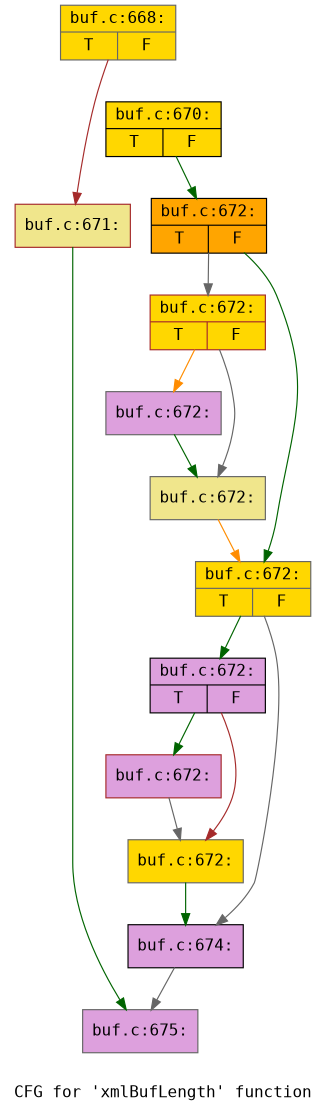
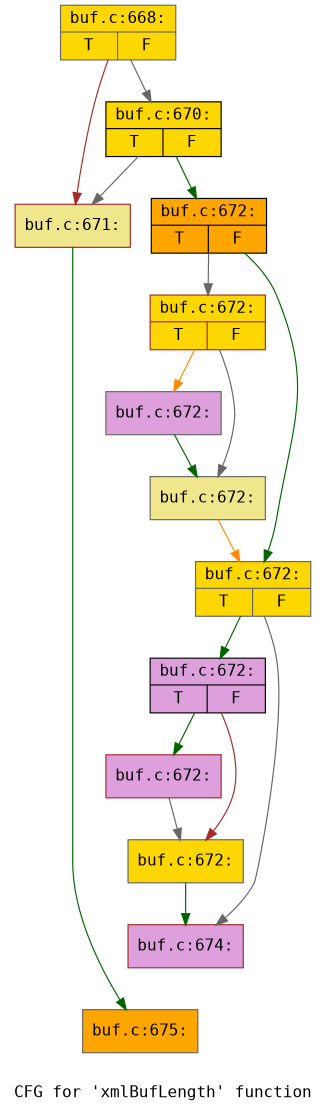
edge "buf.c:668:" -> "buf.c:670:": added
edge "buf.c:670:" -> "buf.c:671:": added
node "buf.c:674:": color black -> brown
edge "buf.c:674:" -> "buf.c:675:": removed
node "buf.c:675:": fillcolor plum -> orange
